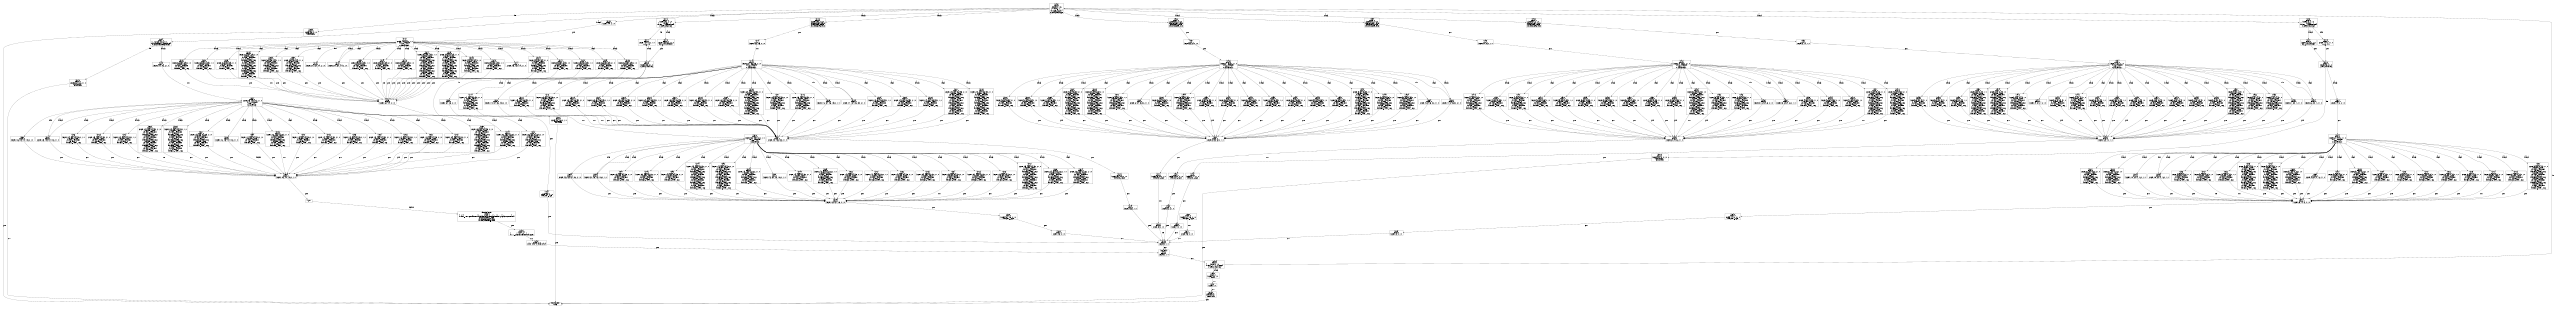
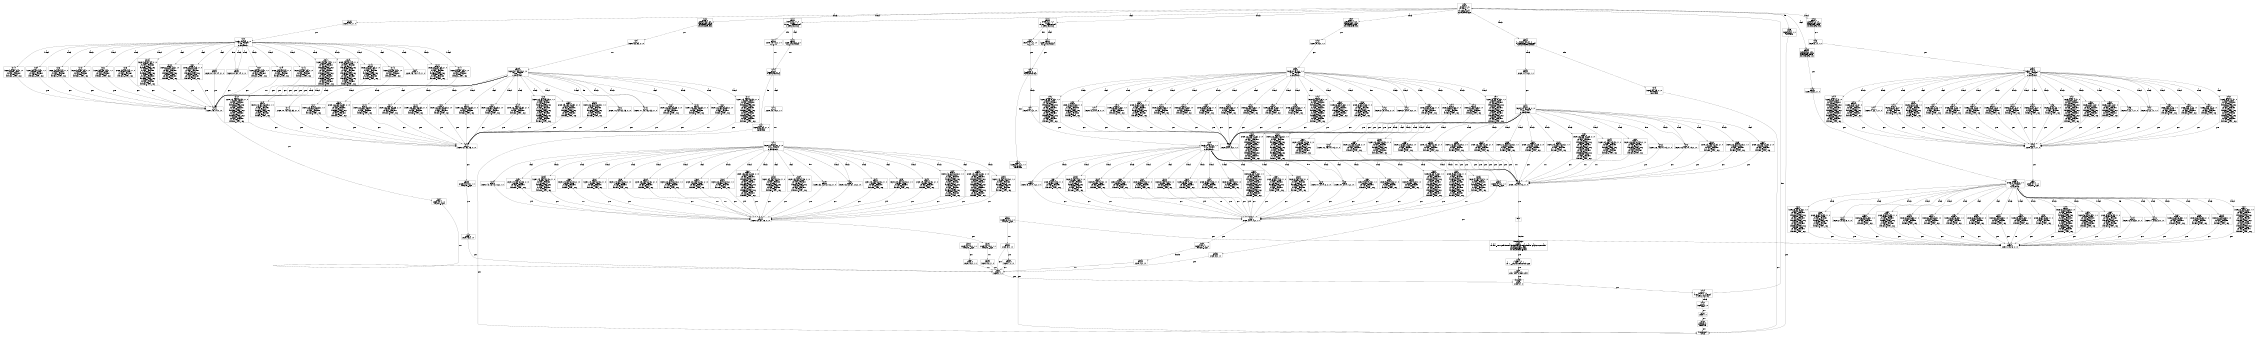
edge "(73074) Loops: 0 Scopes: 130, 128, 2, 1, 0 tmp = true" -> "(73075) Loops: 0 Scopes: 128, 2, 1, 0 @:cond-branch tmp": label "branch" -> "goto"
node "(72974) Loops: 0 Scopes: 43, 30, 29, 28, 2, 1, 0": added
edge "(73010) Loops: 0 Scopes: 54, 53, 52, 2, 1, 0" -> "(73011) Loops: 0 Scopes: 53, 52, 2, 1, 0 data.prev = type": reversed
edge "(73060) Loops: 0 Scopes: 118, 105, 104, 103, 2, 1, 0" -> "(73069) Loops: 0 Scopes: 105, 104, 103, 2, 1, 0": label "function" -> "goto"
edge "(72957) Loops: 0 Scopes: 5, 4, 2, 1, 0 data.prev = type" -> "(72958) Loops: 0 Scopes: 4, 2, 1, 0": now "(73012) Loops: 0 Scopes: 52, 2, 1, 0" -> "(72958) Loops: 0 Scopes: 4, 2, 1, 0"
edge "(73042) Loops: 0 Scopes: 79, 76, 2, 1, 0 data.prev = type" -> "(73043) Loops: 0 Scopes: 76, 2, 1, 0": label "goto" -> "function"
